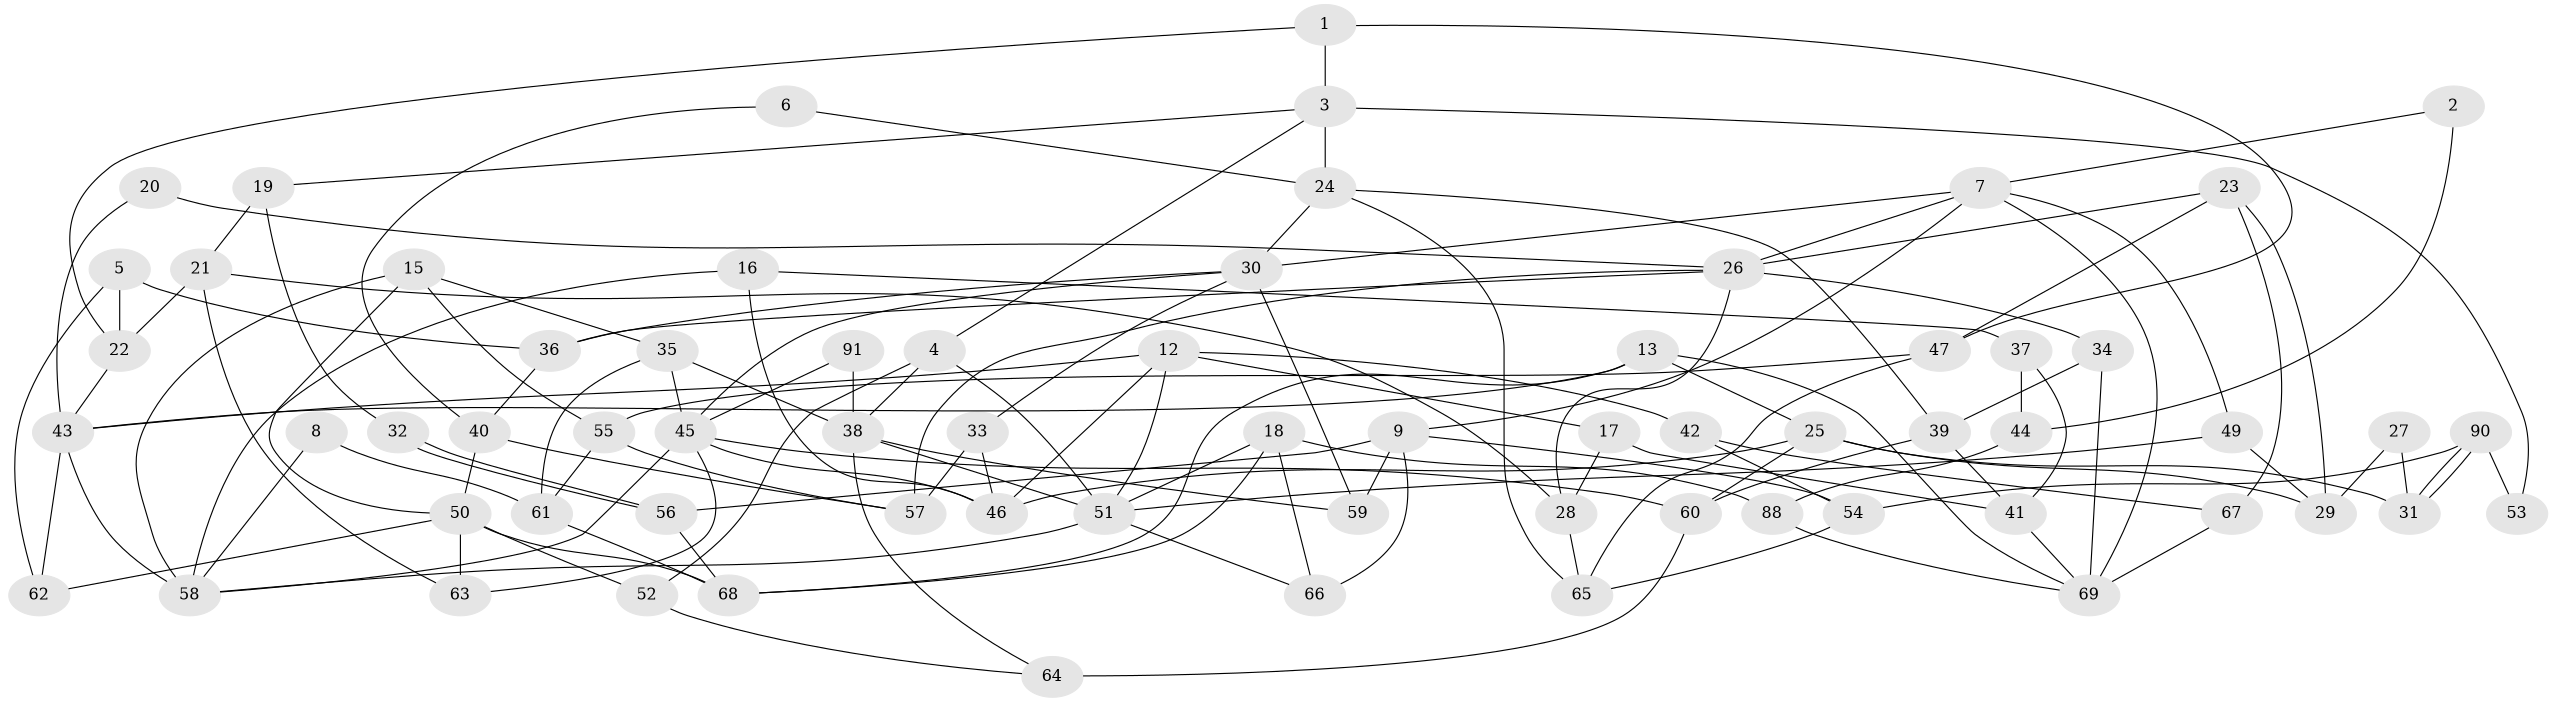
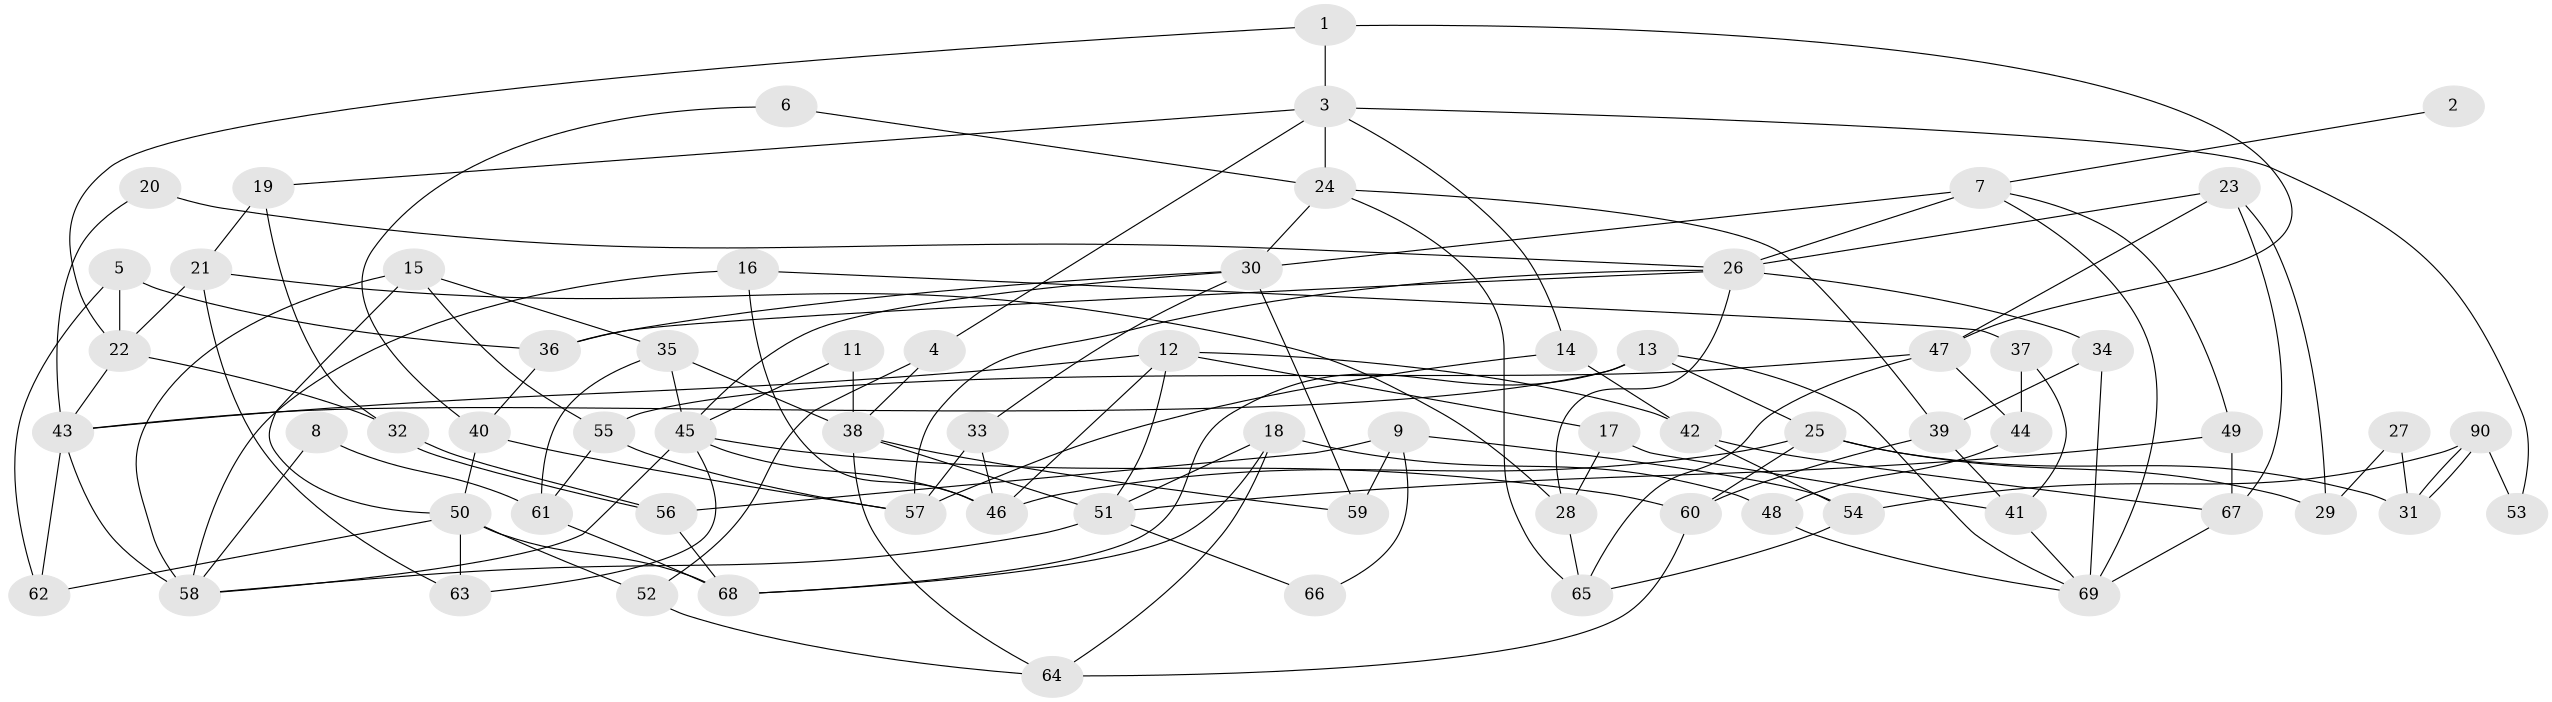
edge "2" -- "44": now "47" -- "44"
node "91": label "91" -> "11"
node "14": added
edge "7" -- "9": removed
edge "22" -- "32": added
edge "4" -- "51": removed
edge "49" -- "29": now "49" -- "67"
edge "18" -- "66": now "18" -- "64"
node "88": label "88" -> "48"
